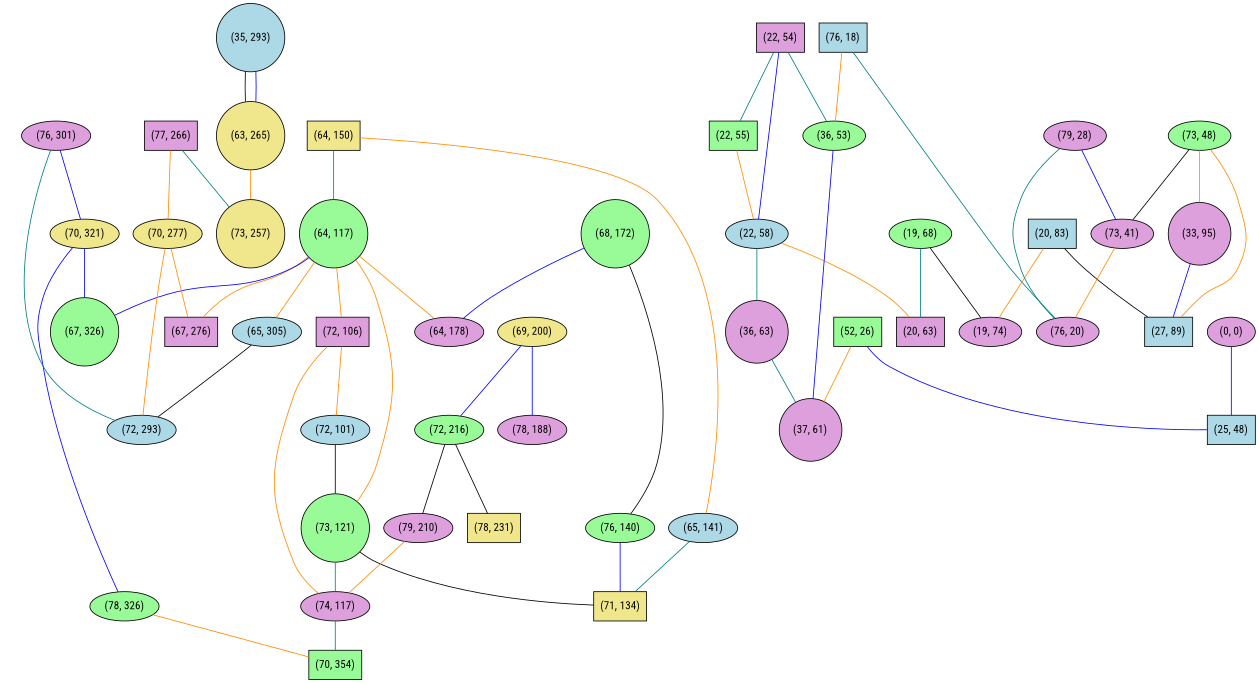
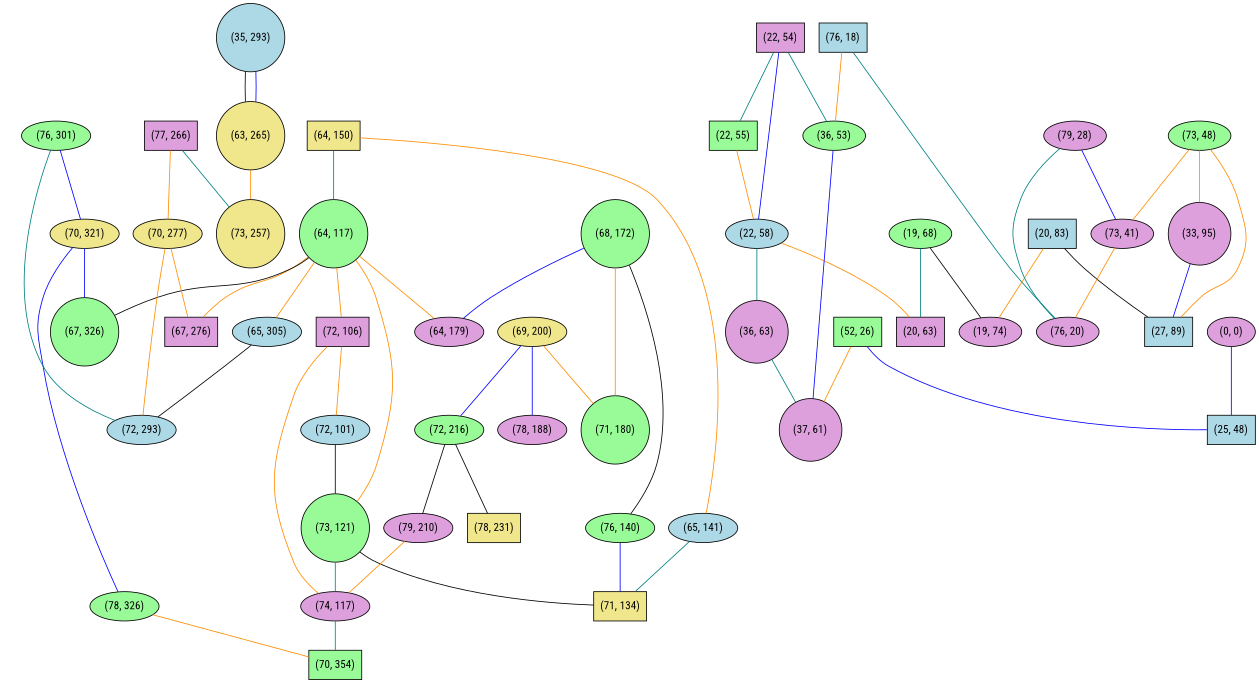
node "(76, 301)": fillcolor plum -> palegreen
edge "(73, 48)" -- "(73, 41)": color black -> darkorange
edge "(64, 117)" -- "(67, 326)": color blue -> black
node "(64, 178)": label "(64, 178)" -> "(64, 179)"
node "(71, 180)": added
